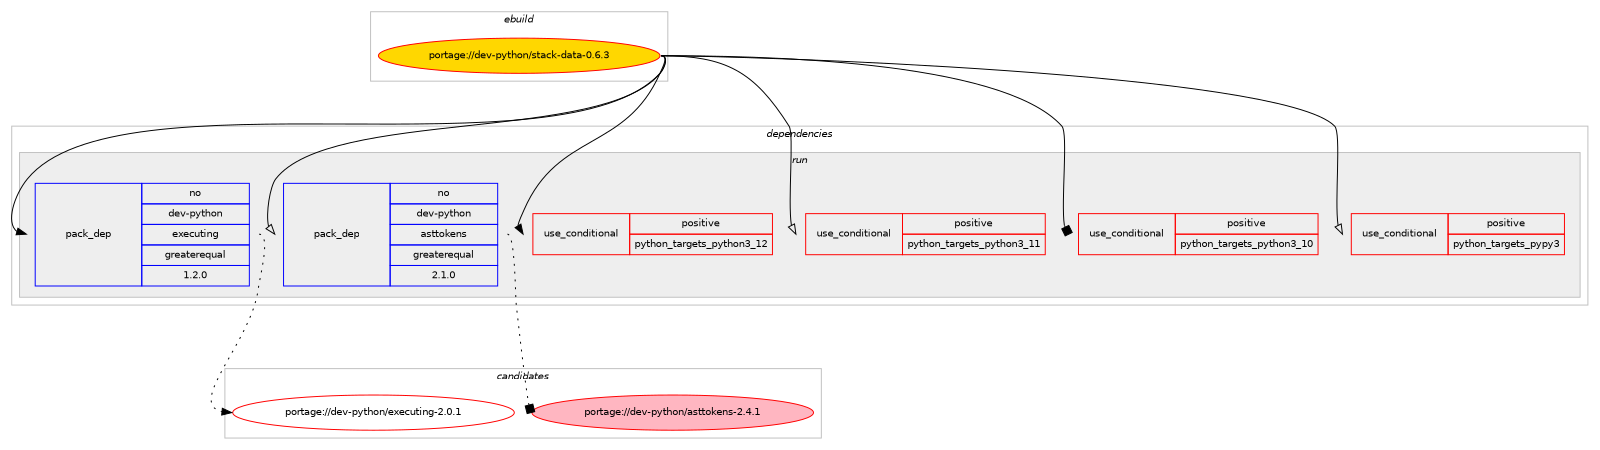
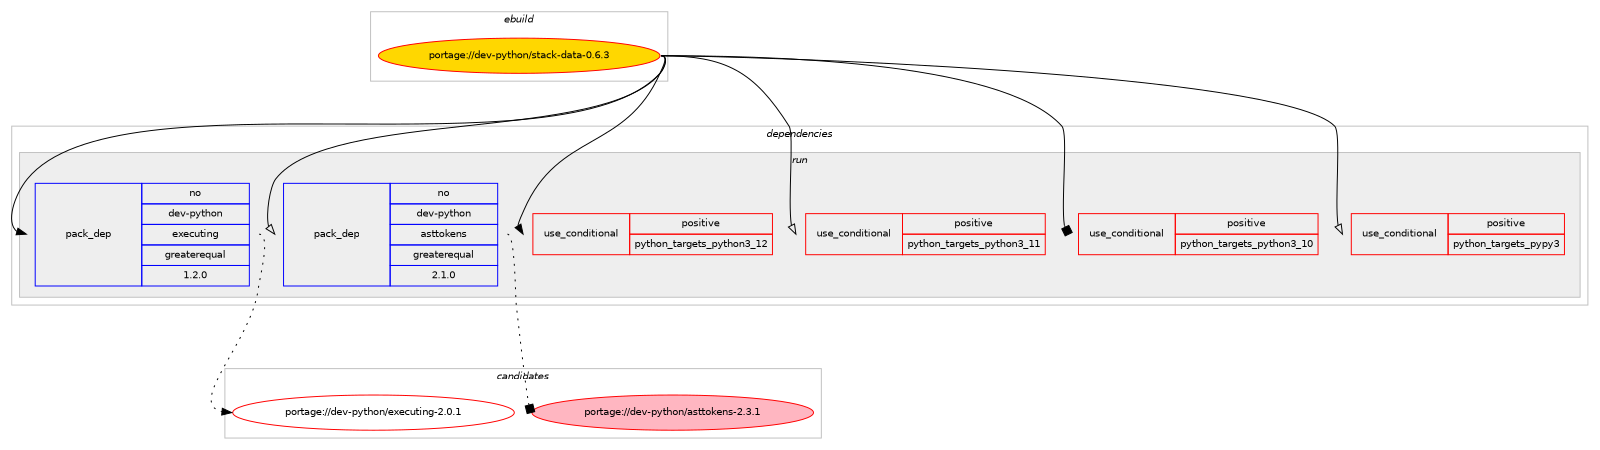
node "portage://dev-python/asttokens-2.4.1": label "portage://dev-python/asttokens-2.4.1" -> "portage://dev-python/asttokens-2.3.1"
